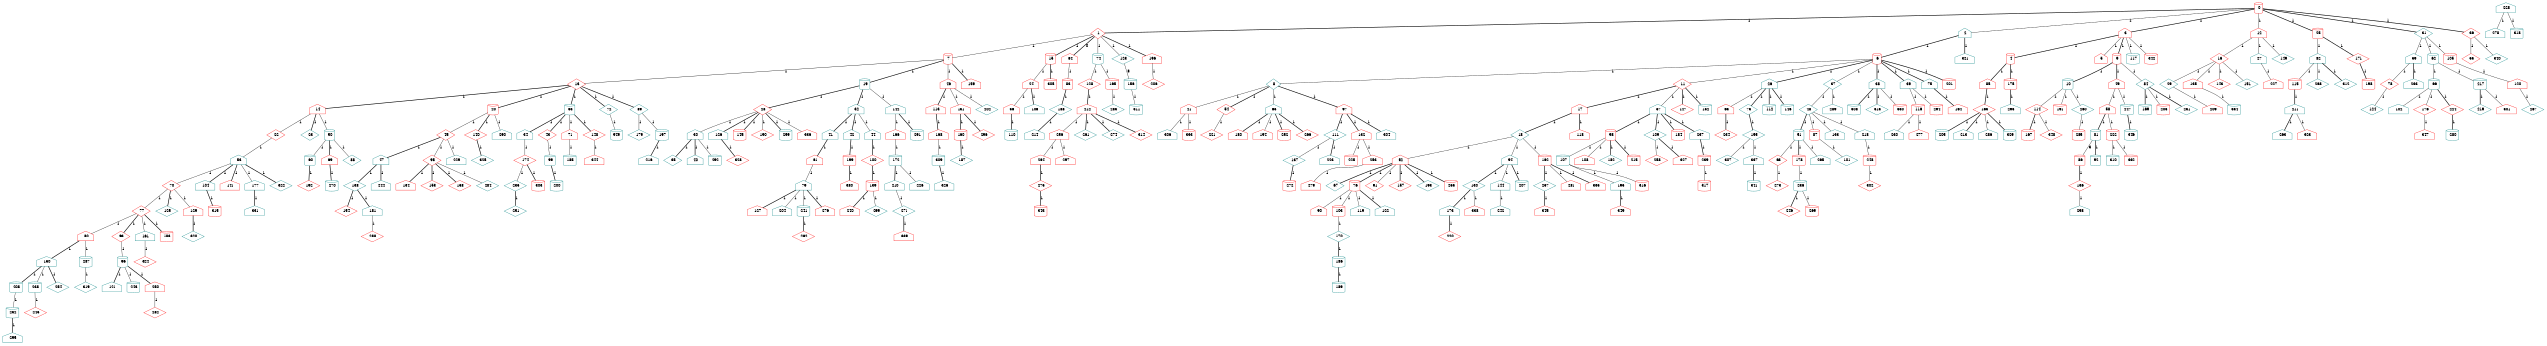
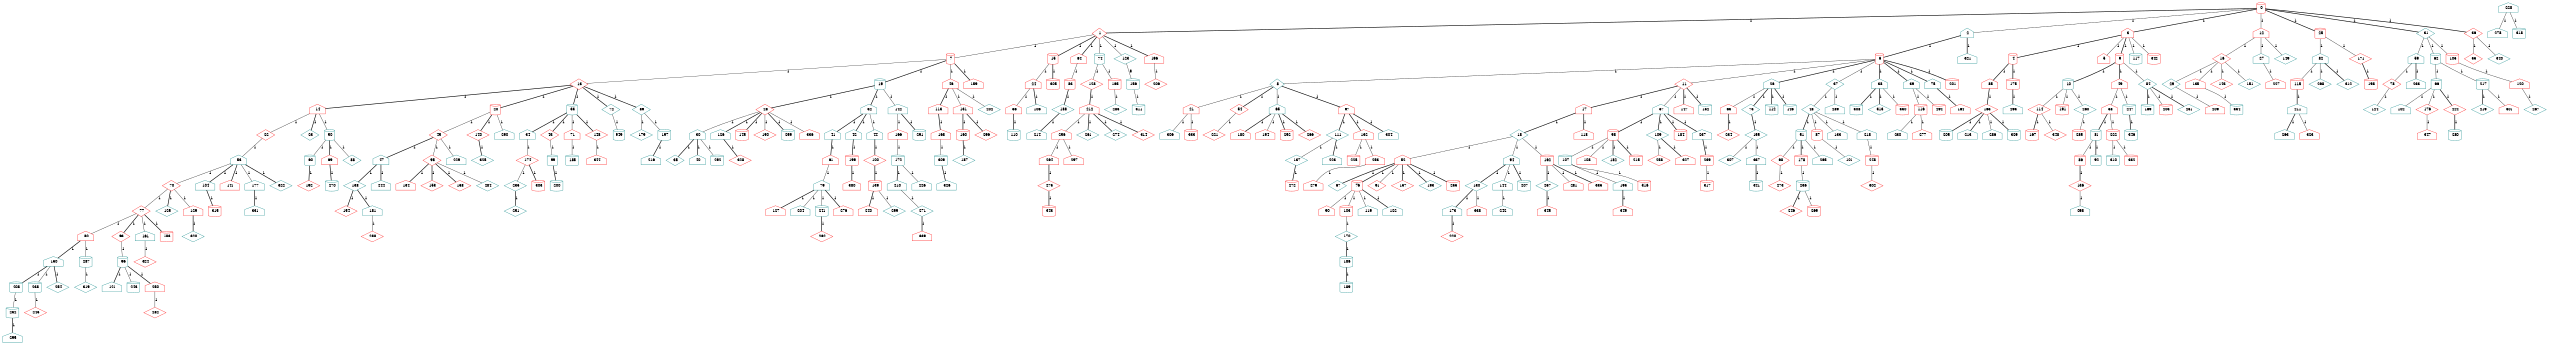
edge "1" -- "64": label "0" -> "1"
edge "25" -- "171": style bold -> solid
node "147": shape diamond -> house
edge "81" -- "86": label "3" -> "1"
